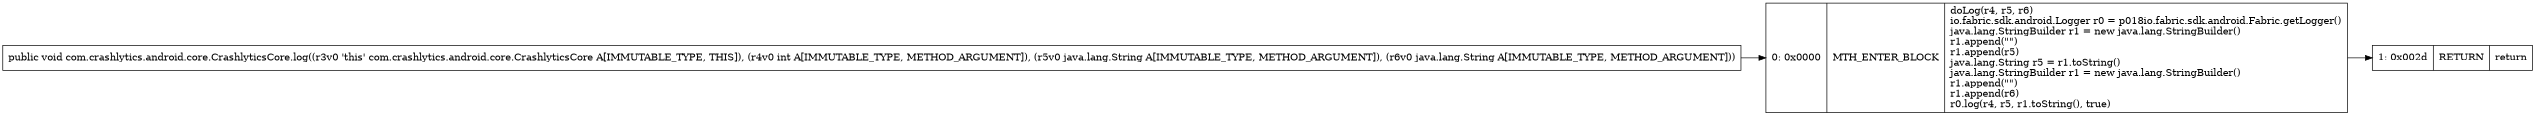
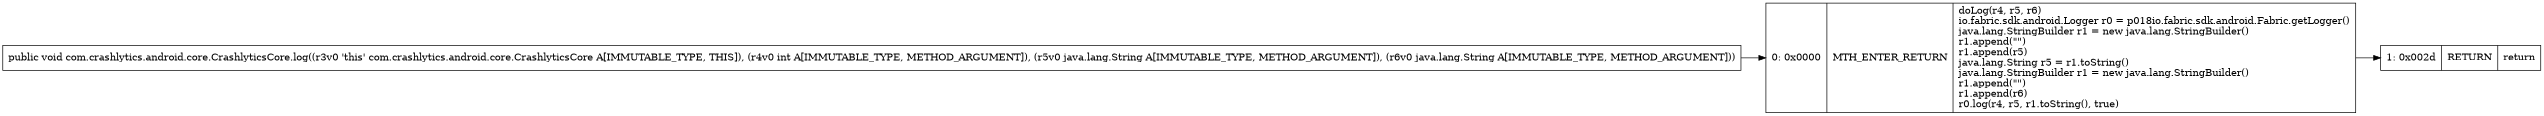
node "0: 0x0000": text "MTH_ENTER_BLOCK" -> "MTH_ENTER_RETURN"
